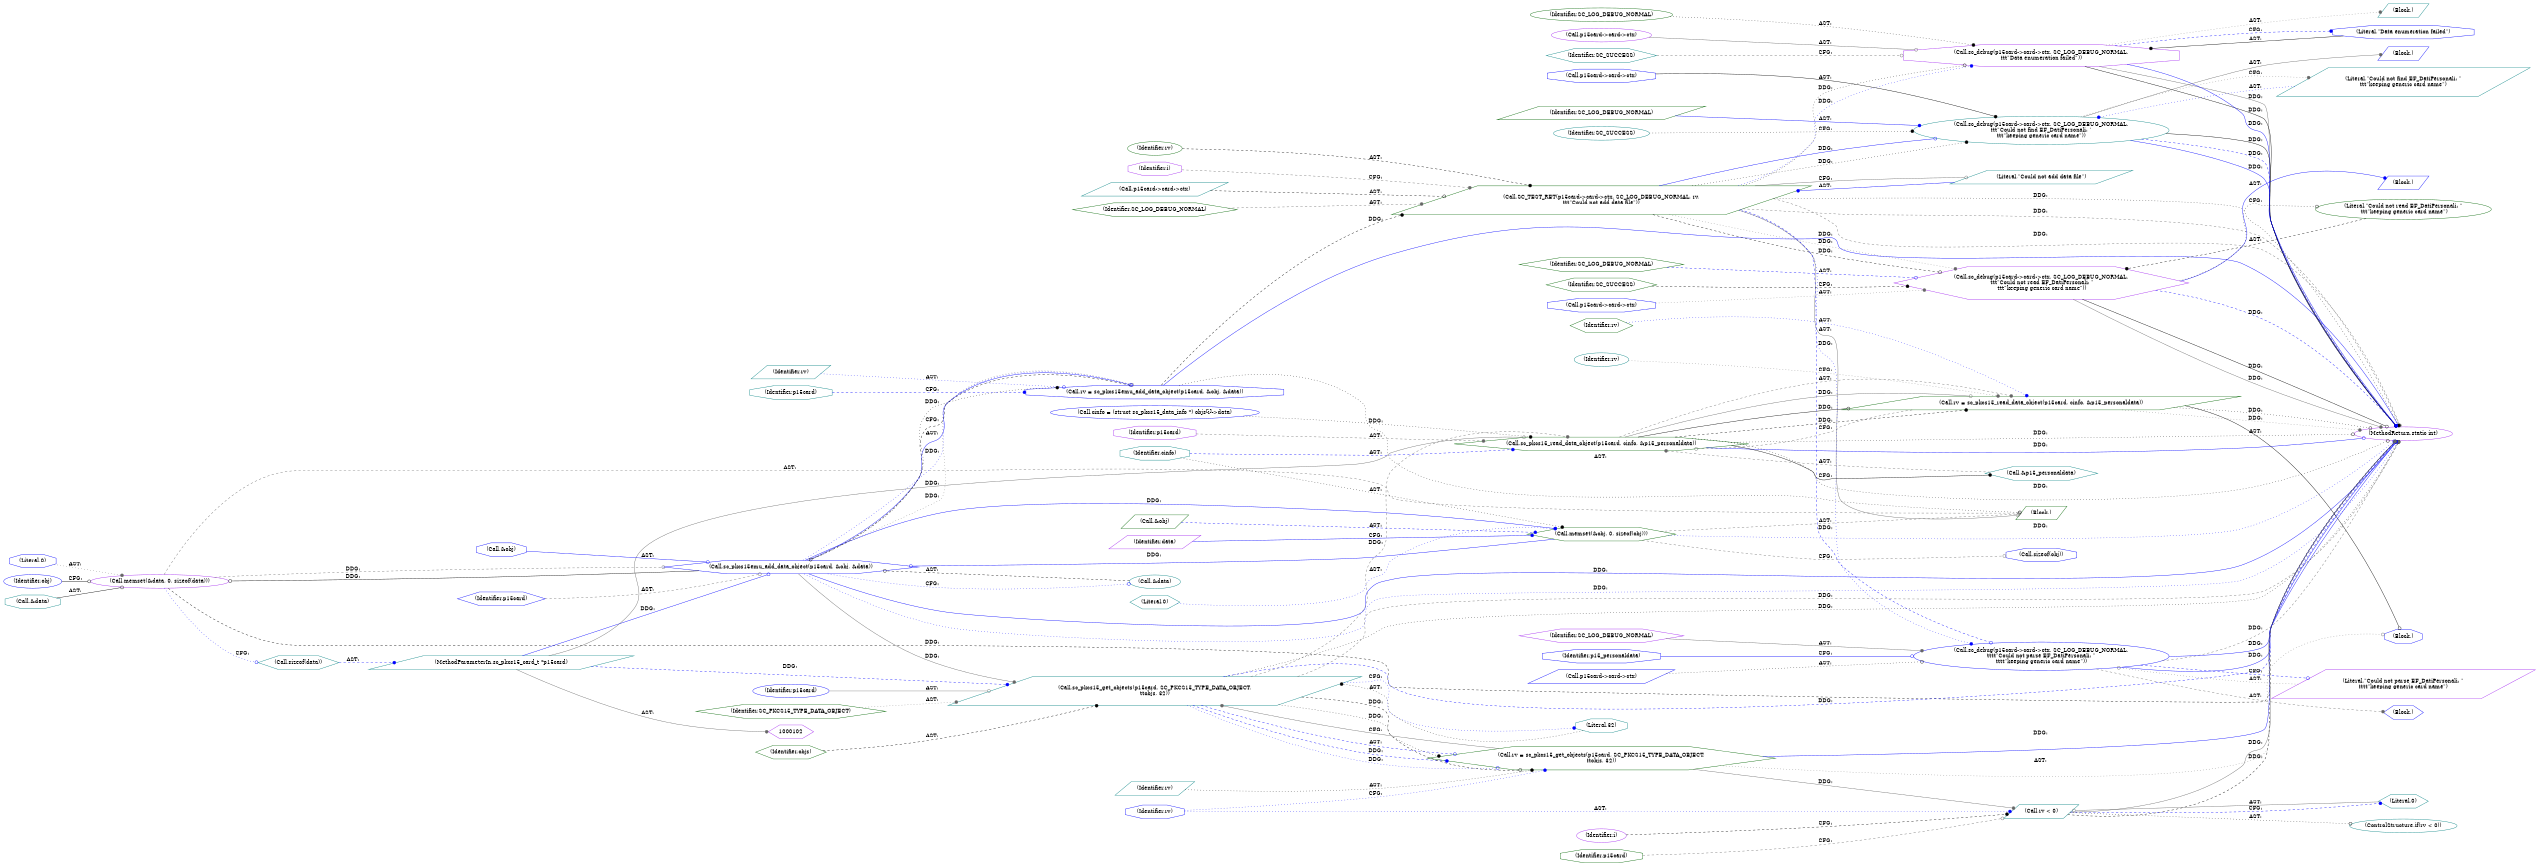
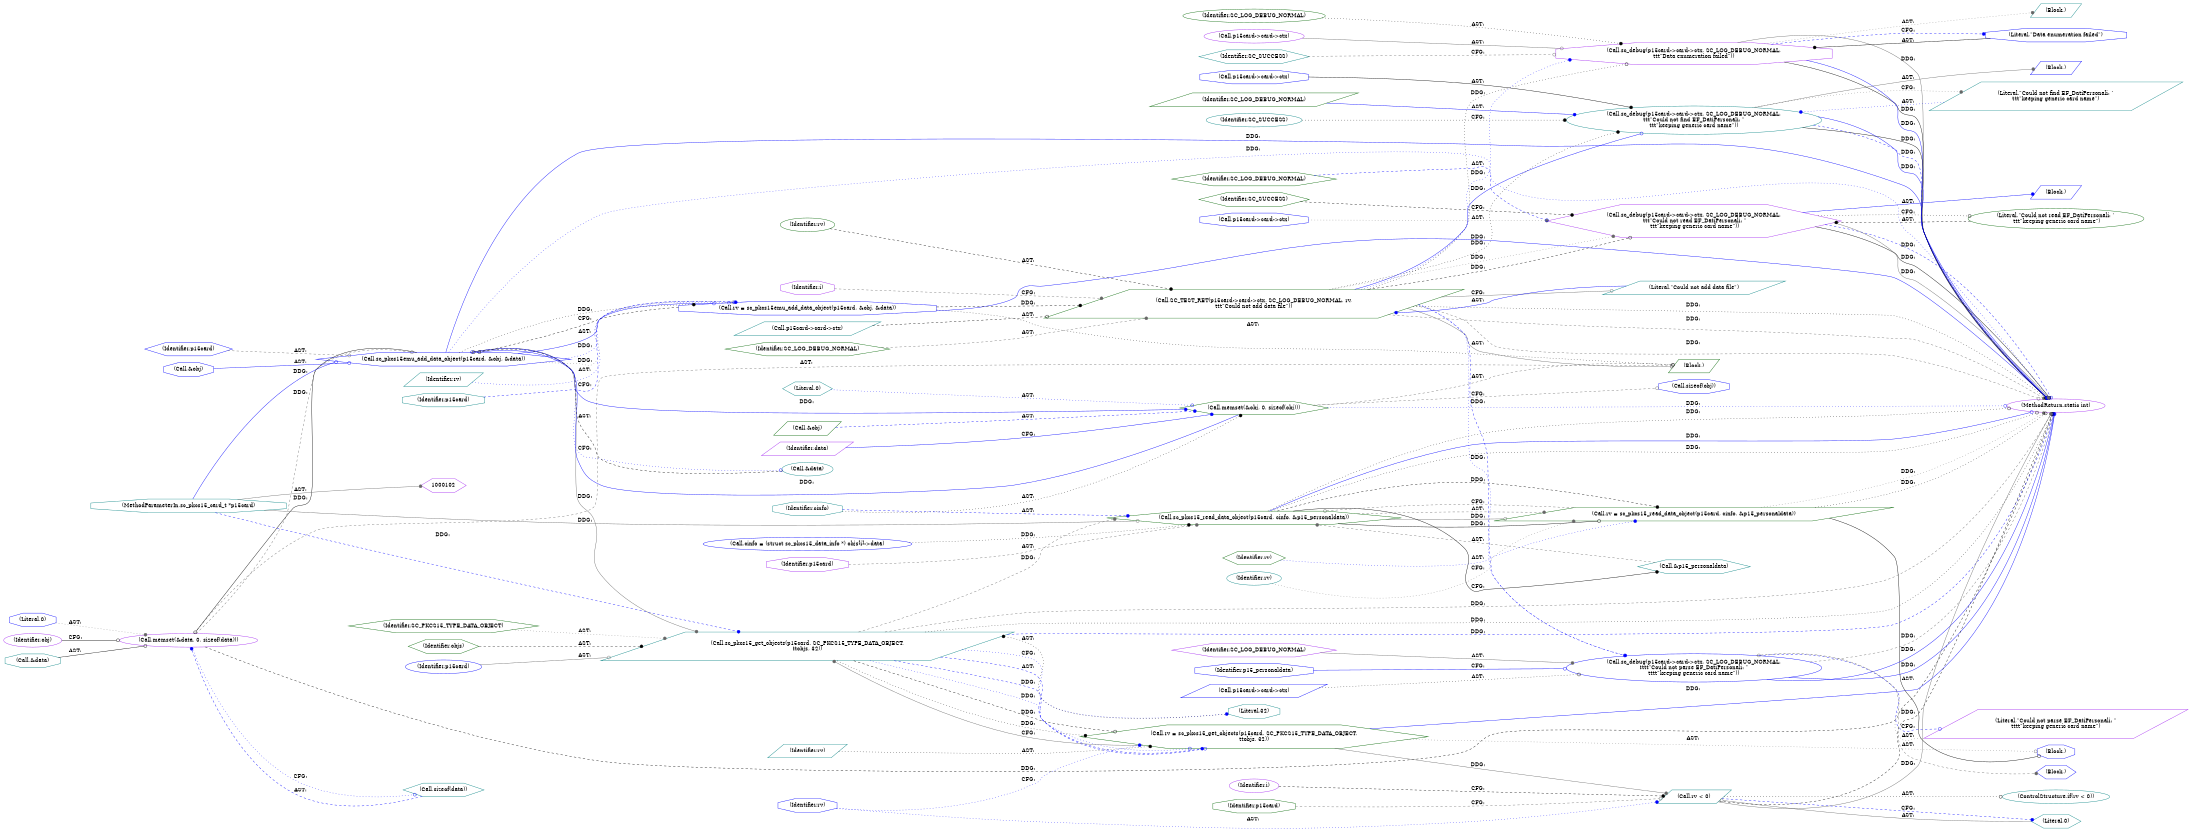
node "(Identifier,obj)": color blue -> purple
edge "(Call,sizeof(data))" -> "(MethodParameterIn,sc_pkcs15_card_t *p15card)": now "(Call,sizeof(data))" -> "(Call,memset(&data, 0, sizeof(data)))"
node "(MethodParameterIn,sc_pkcs15_card_t *p15card)": shape parallelogram -> octagon
